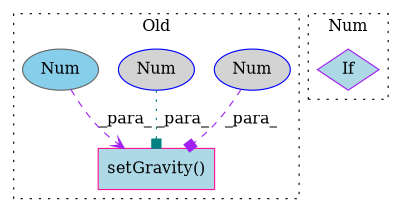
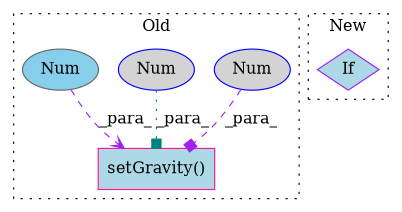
cluster "Num": label "Num" -> "New"
